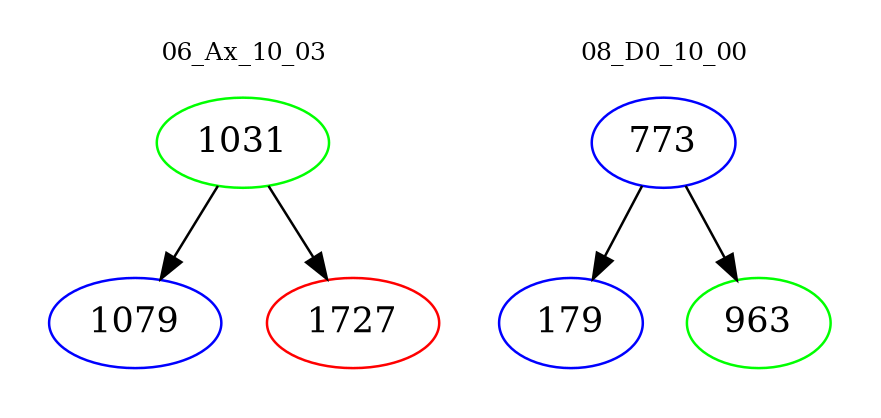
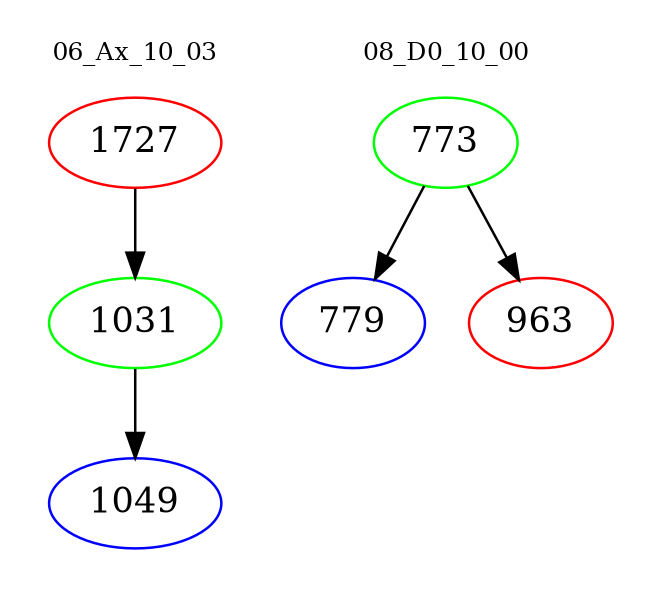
node "773": color blue -> green
edge "1031" -> "1727": reversed
node "1079": label "1079" -> "1049"
node "179": label "179" -> "779"
node "963": color green -> red
